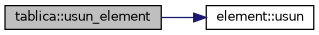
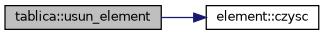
node "element::usun": label "element::usun" -> "element::czysc"
